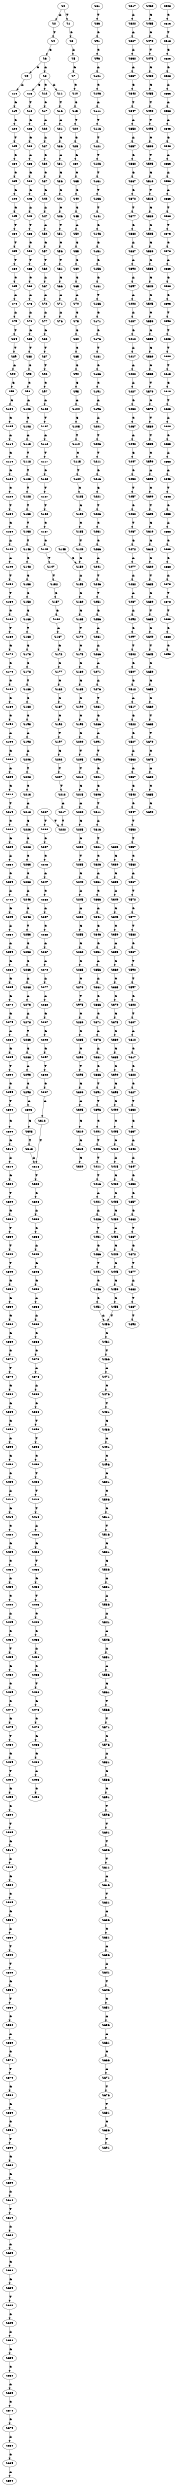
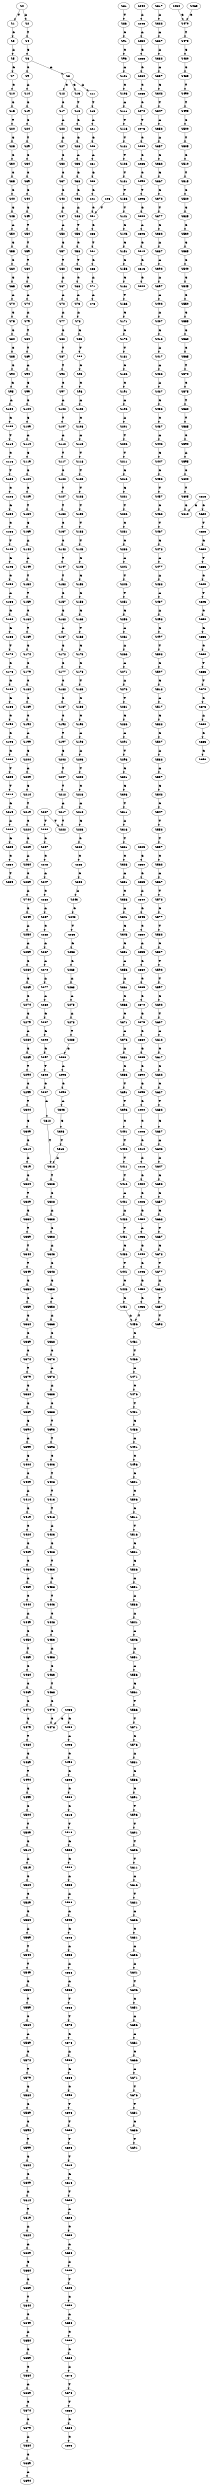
edge "S460" -> "S465": now "S460" -> "S470"
edge "S41" -> "S46": now "S41" -> "S51"
edge "S610" -> "S615": reversed
edge "S140" -> "S150": now "S140" -> "S145"
edge "S235" -> "S240": removed, label "G"
edge "S478" -> "S483": reversed
node "S503": added
